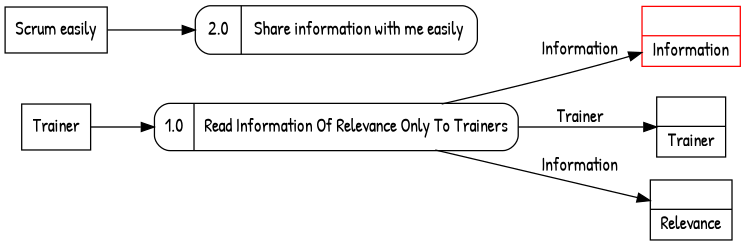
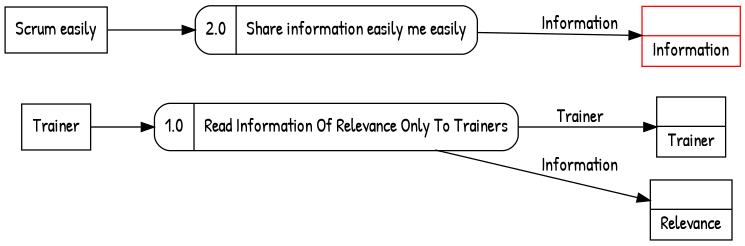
node "2.0": text "Share information with me easily" -> "Share information easily me easily"
edge "1.0" -> "Information": now "2.0" -> "Information"
